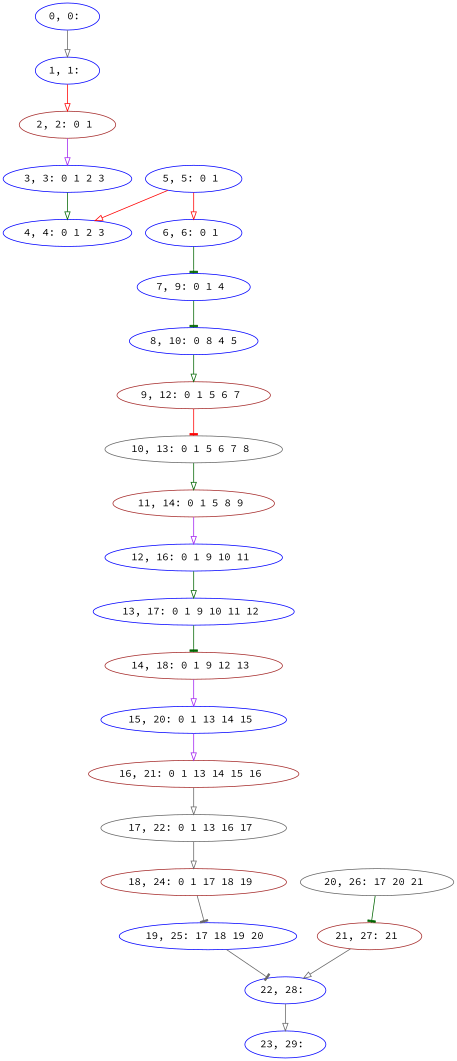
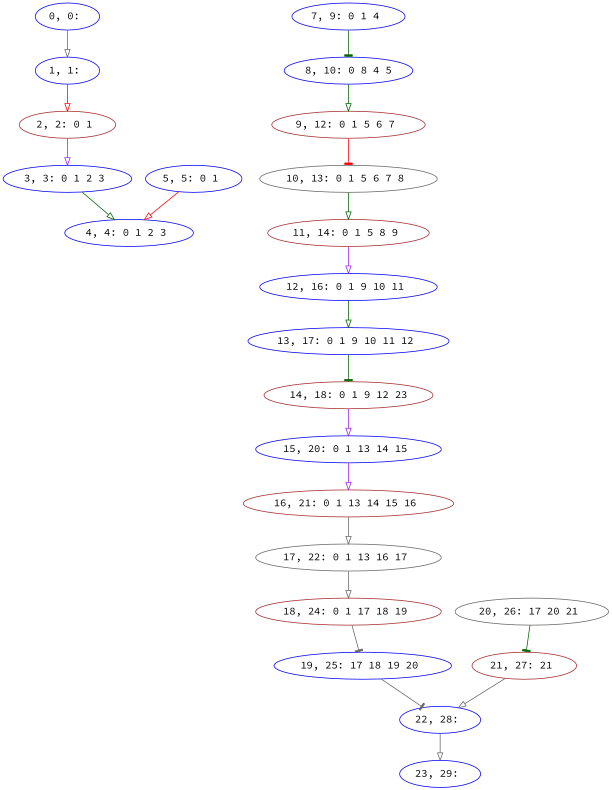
node "6, 6: 0 1": removed
node "14, 18: 0 1 9 12 13": label "14, 18: 0 1 9 12 13" -> "14, 18: 0 1 9 12 23"
